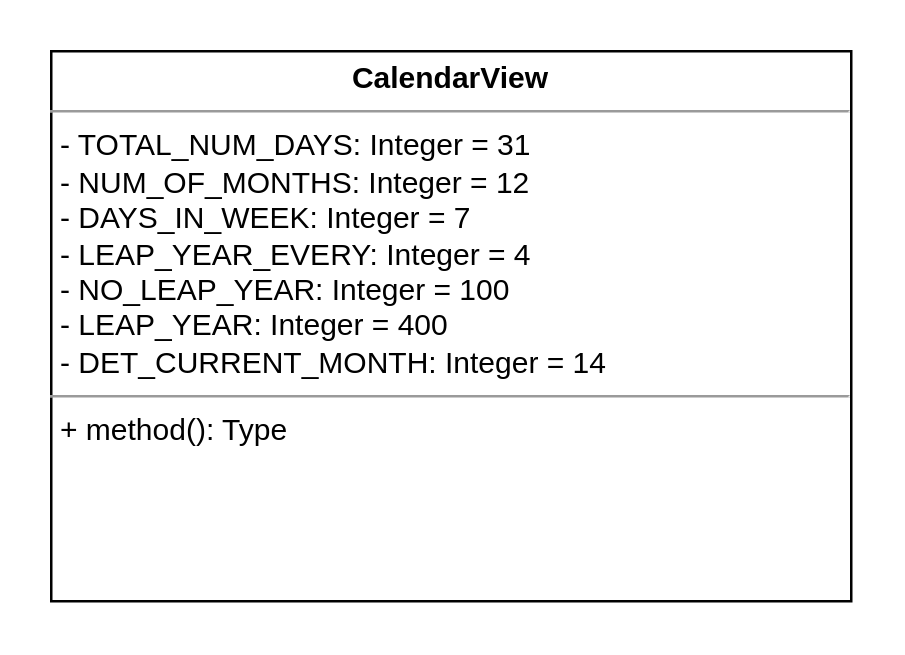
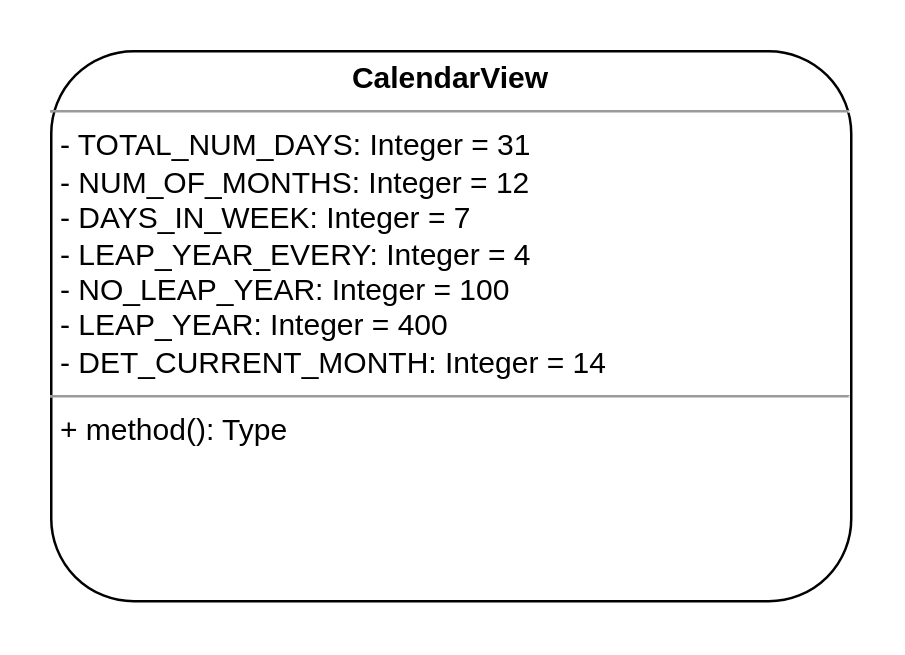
node "CalendarView - TOTAL_NUM_DAYS: Integer = 31 - NUM_OF_MONTHS: Integer = 12 - DAYS_IN_WEEK: Integer = 7 - LEAP_YEAR_EVERY: Integer = 4 - NO_LEAP_YEAR: Integer = 100 - LEAP_YEAR: Integer = 400 - DET_CURRENT_MONTH: Integer = 14 + method(): Type": shape rectangle -> rounded rectangle
